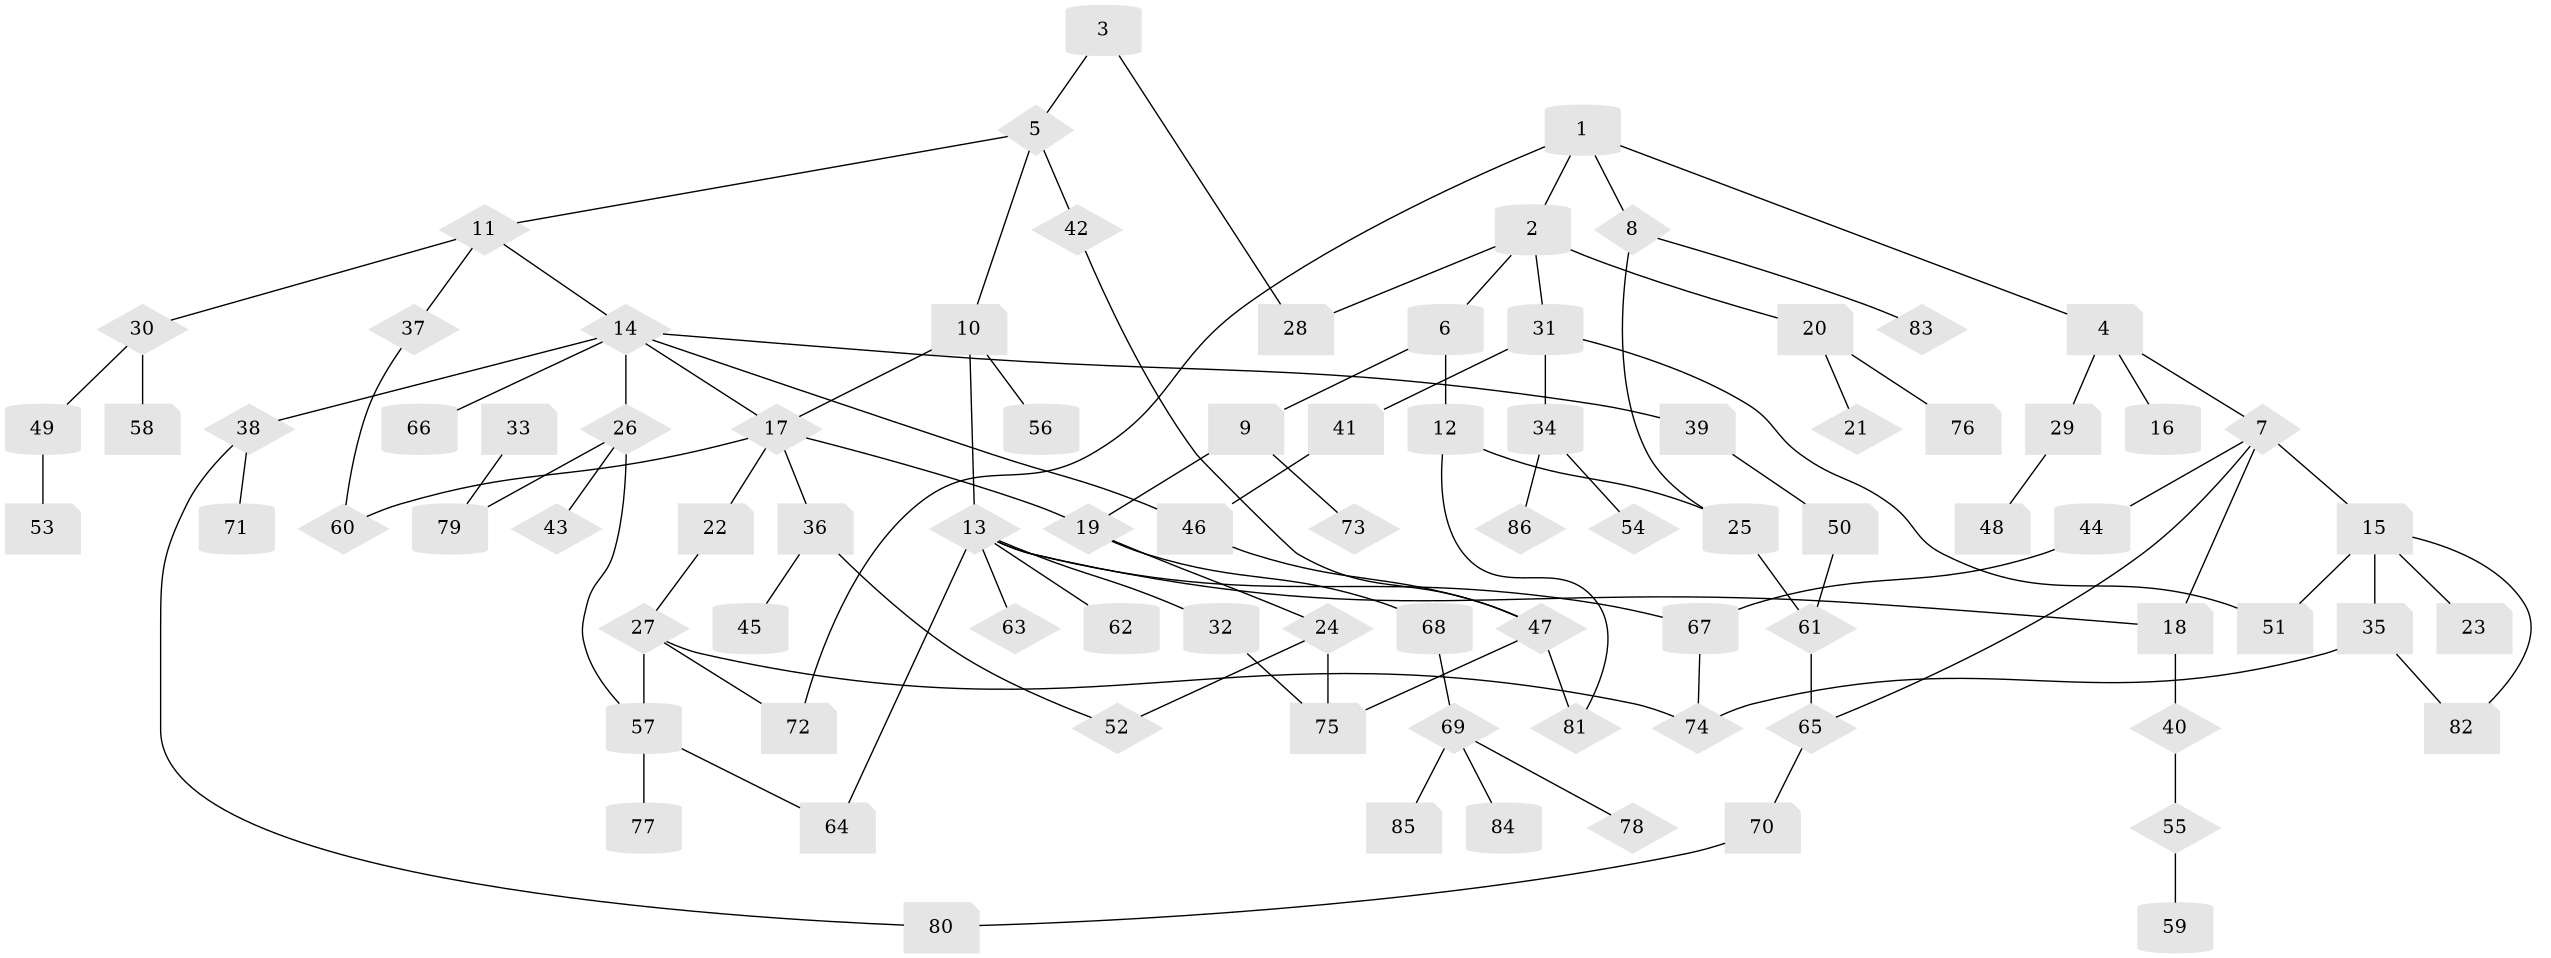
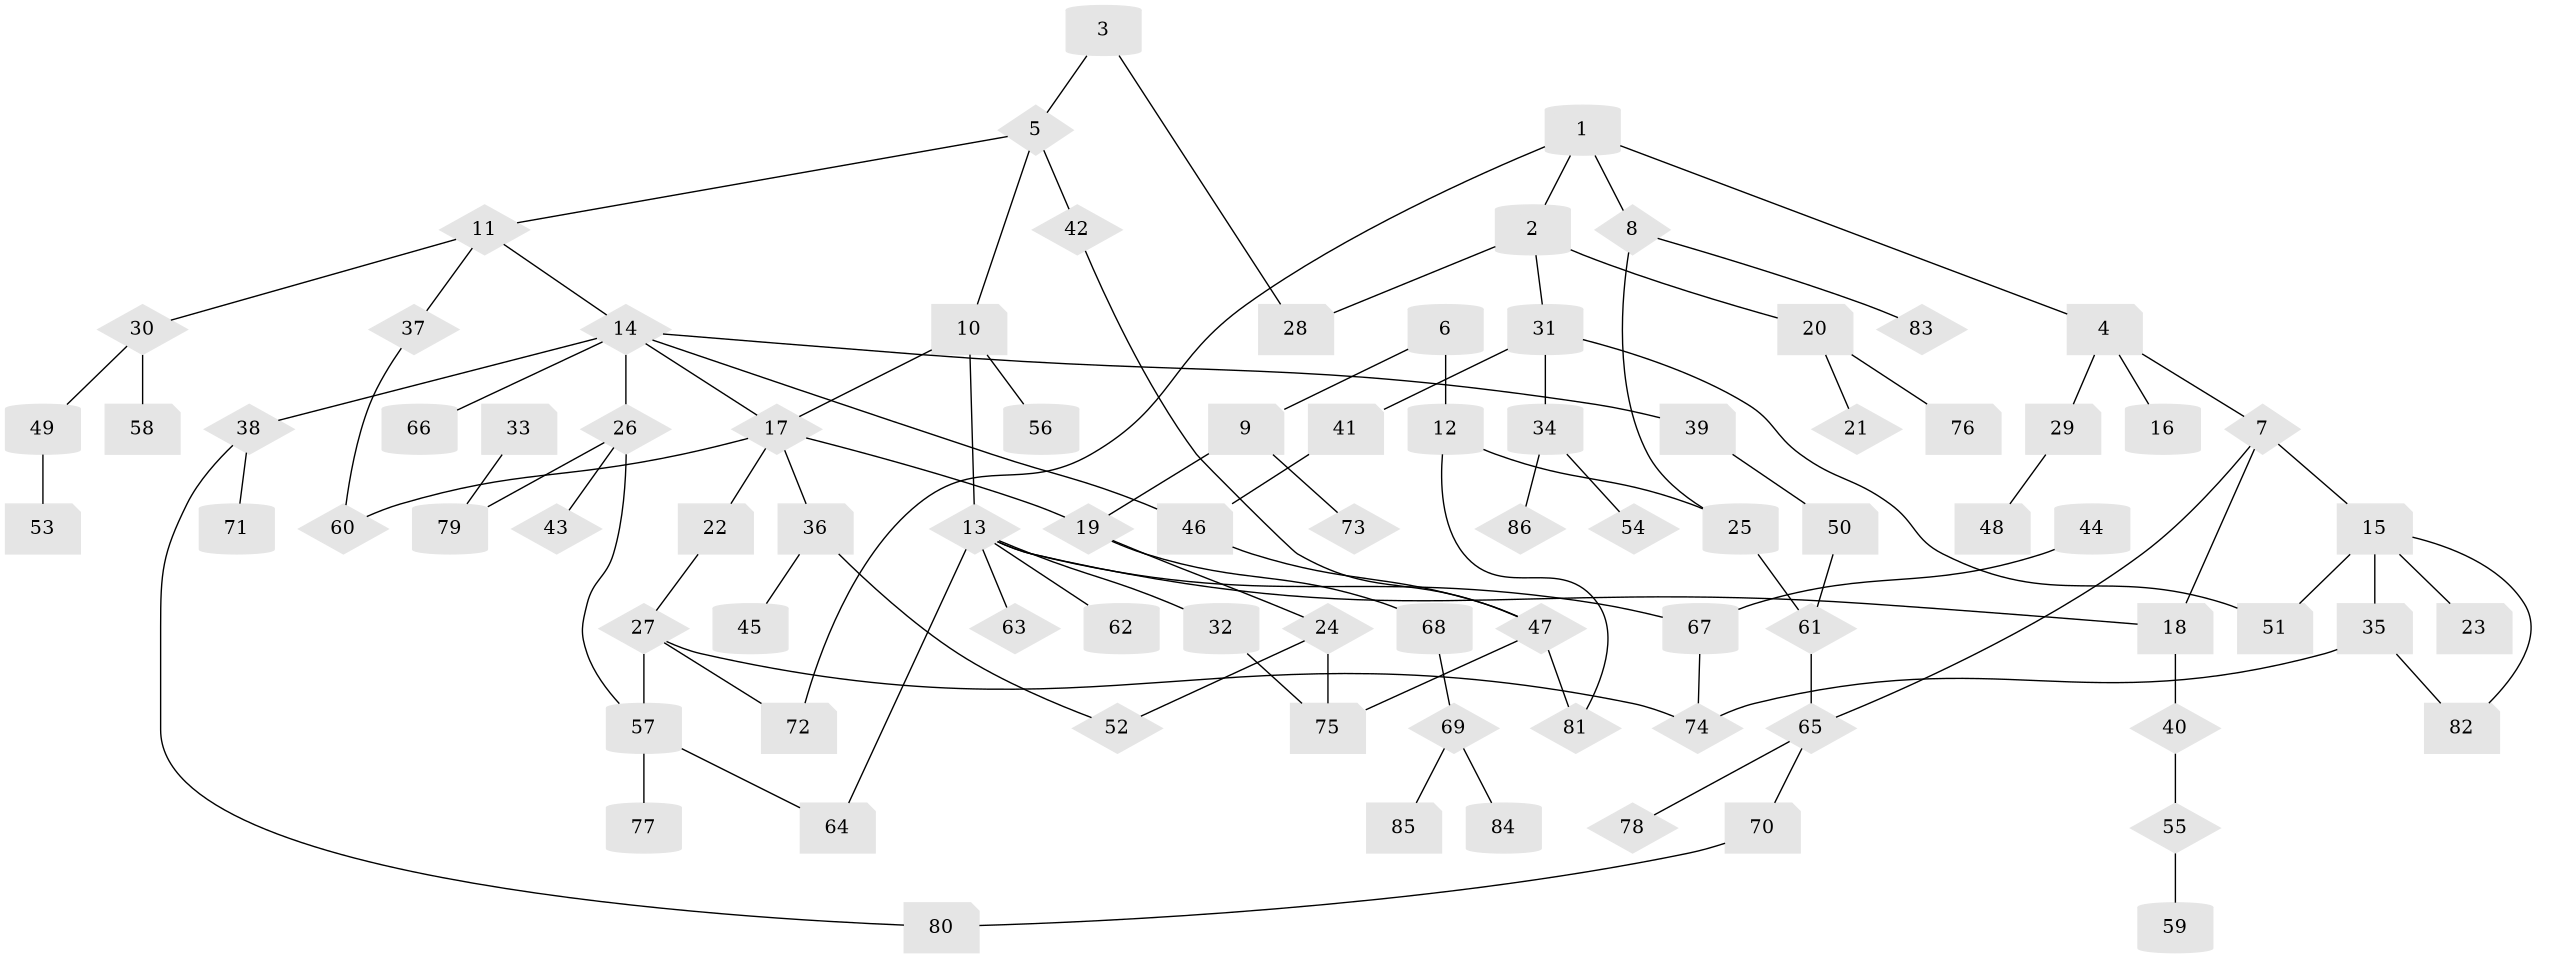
edge "2" -- "6": removed
edge "7" -- "44": removed
edge "69" -- "78": now "65" -- "78"
